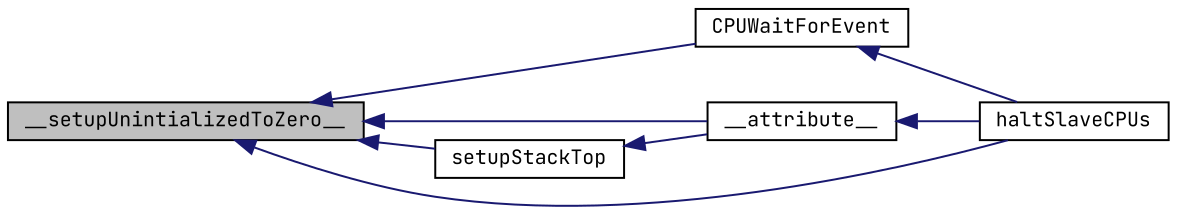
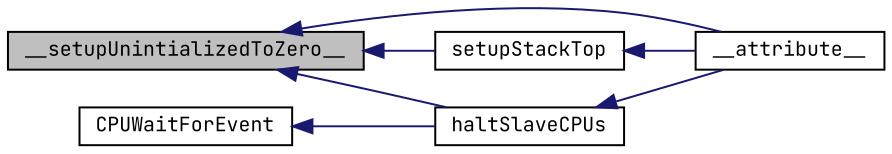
edge "CPUWaitForEvent" -> "__setupUnintializedToZero__": removed
edge "haltSlaveCPUs" -> "__attribute__": reversed
